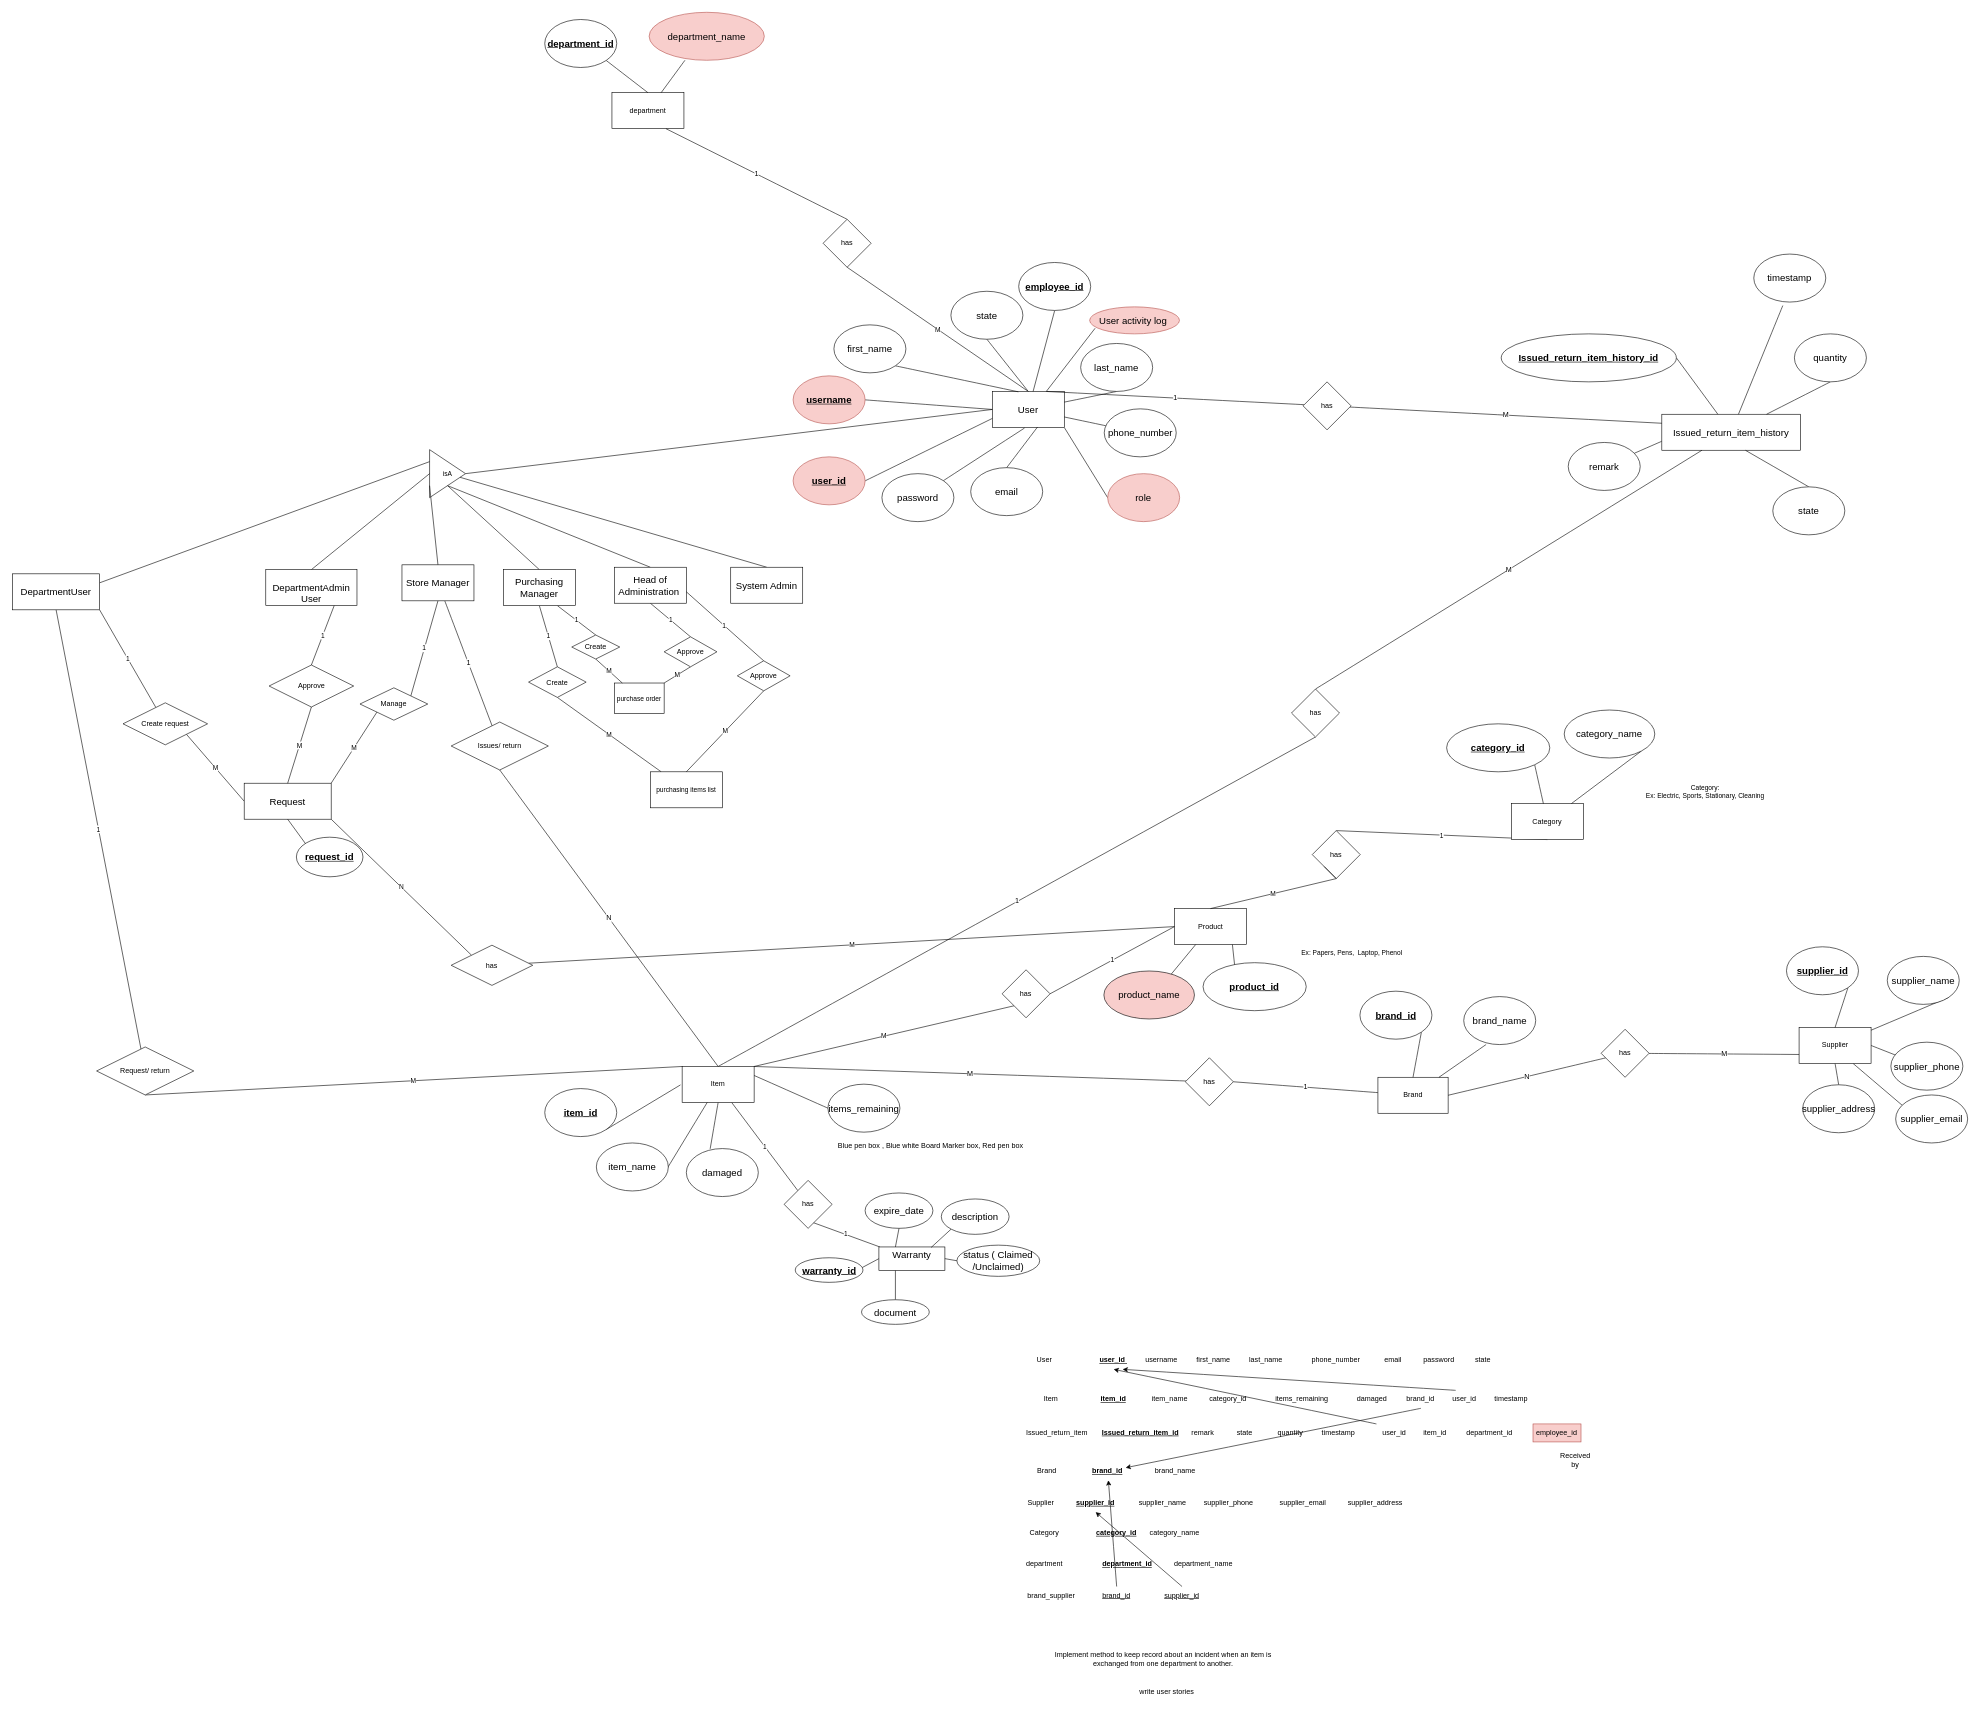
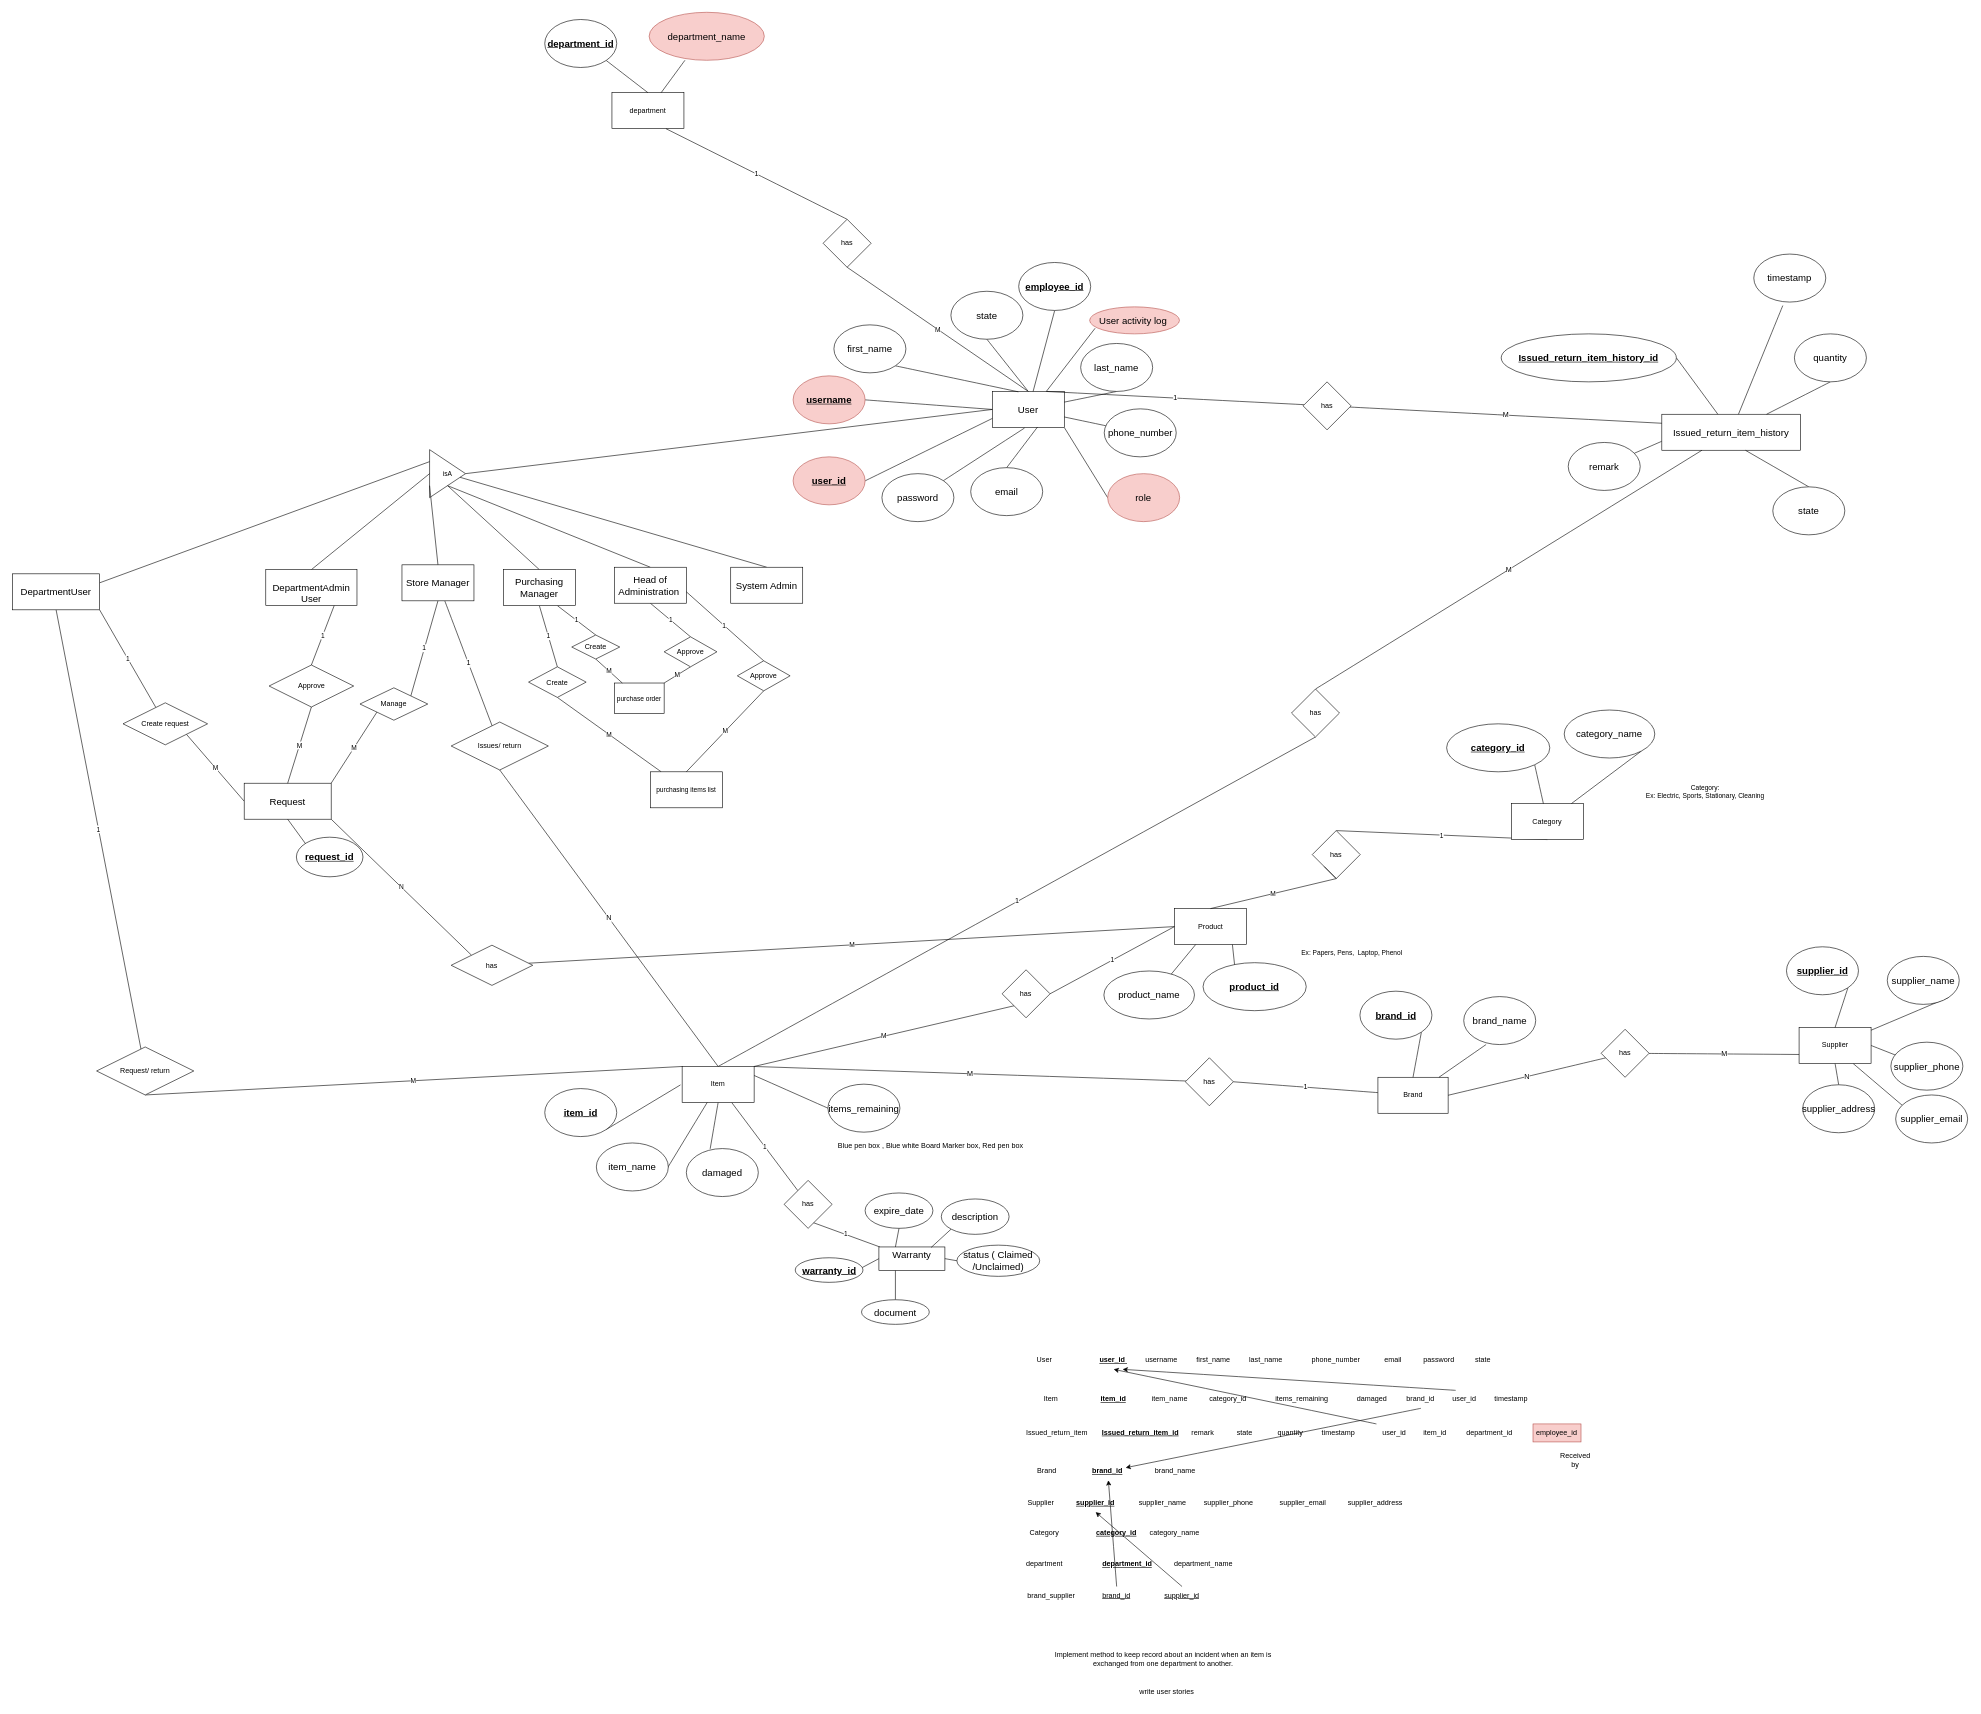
node "product_name": fillcolor #f8cecc -> #ffffff
